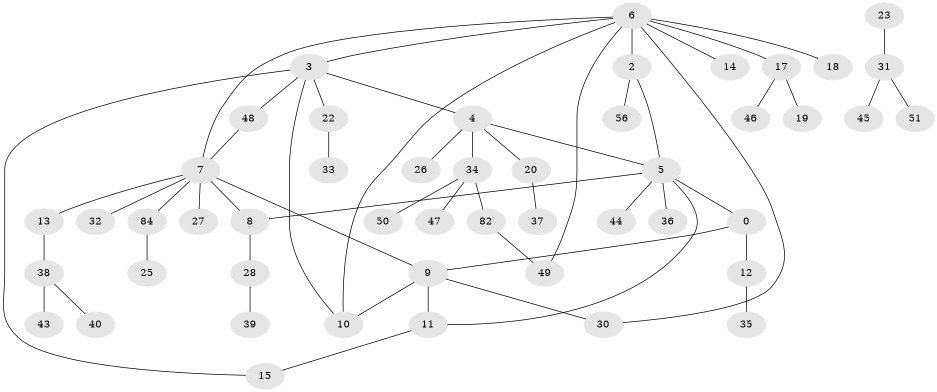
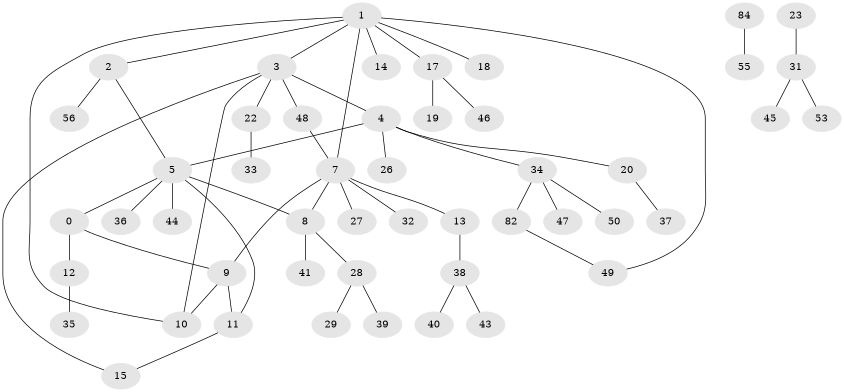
node "6": label "6" -> "1"
node "51": label "51" -> "53"
edge "7" -- "84": removed
node "25": label "25" -> "55"
node "41": added
node "29": added
node "30": removed
